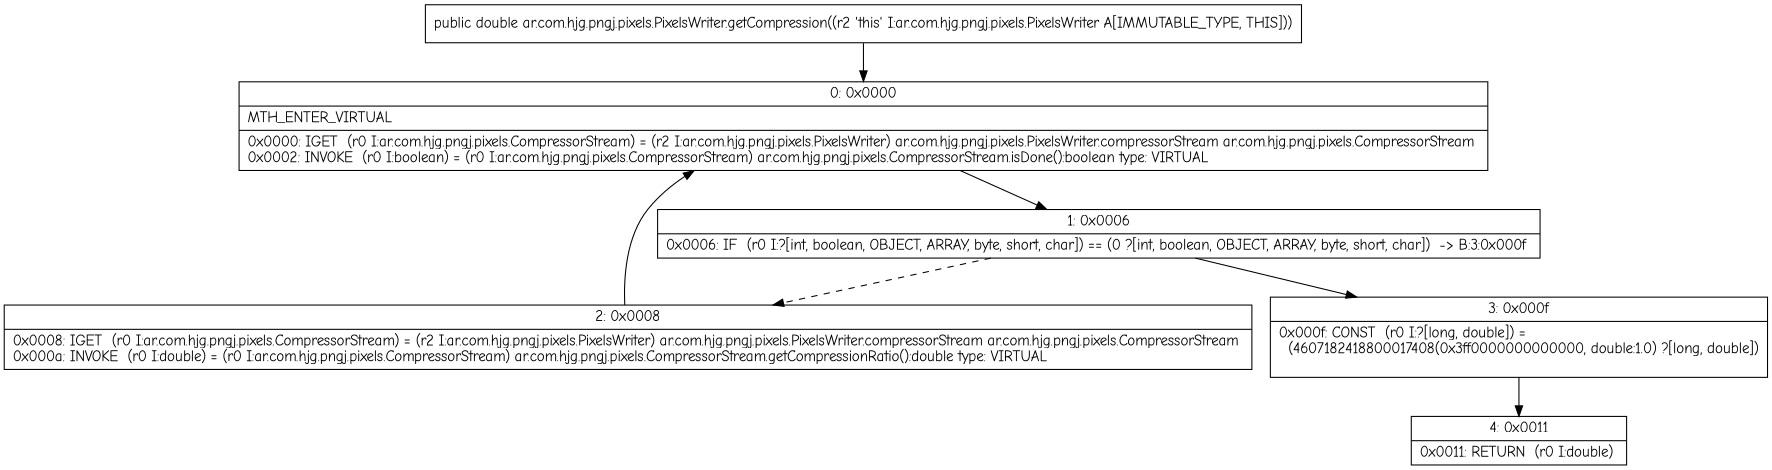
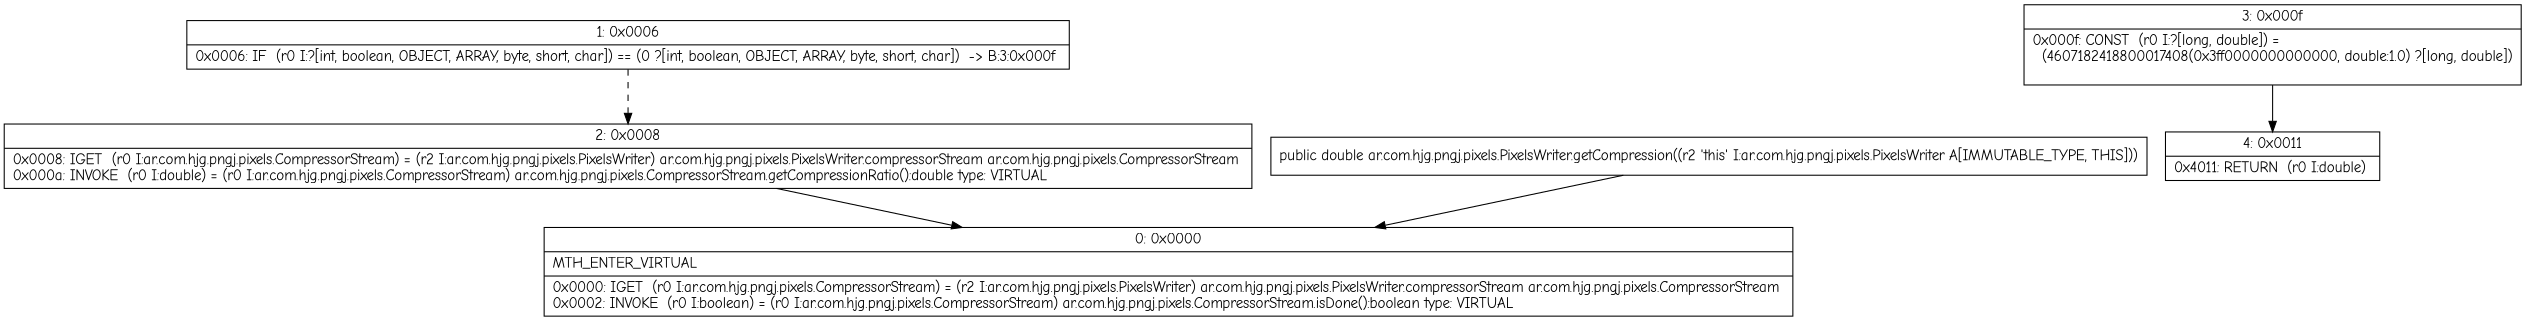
edge "0: 0x0000" -> "1: 0x0006": removed
edge "1: 0x0006" -> "3: 0x000f": removed
node "4: 0x0011": text "0x0011: RETURN  (r0 I:double)" -> "0x4011: RETURN  (r0 I:double)"
